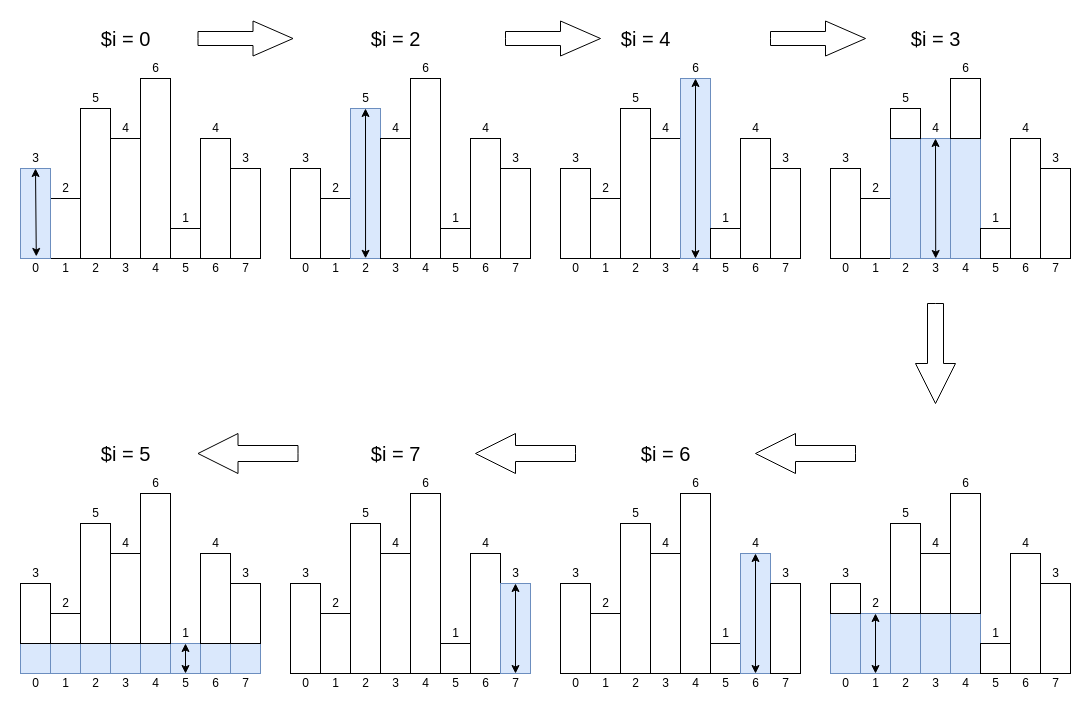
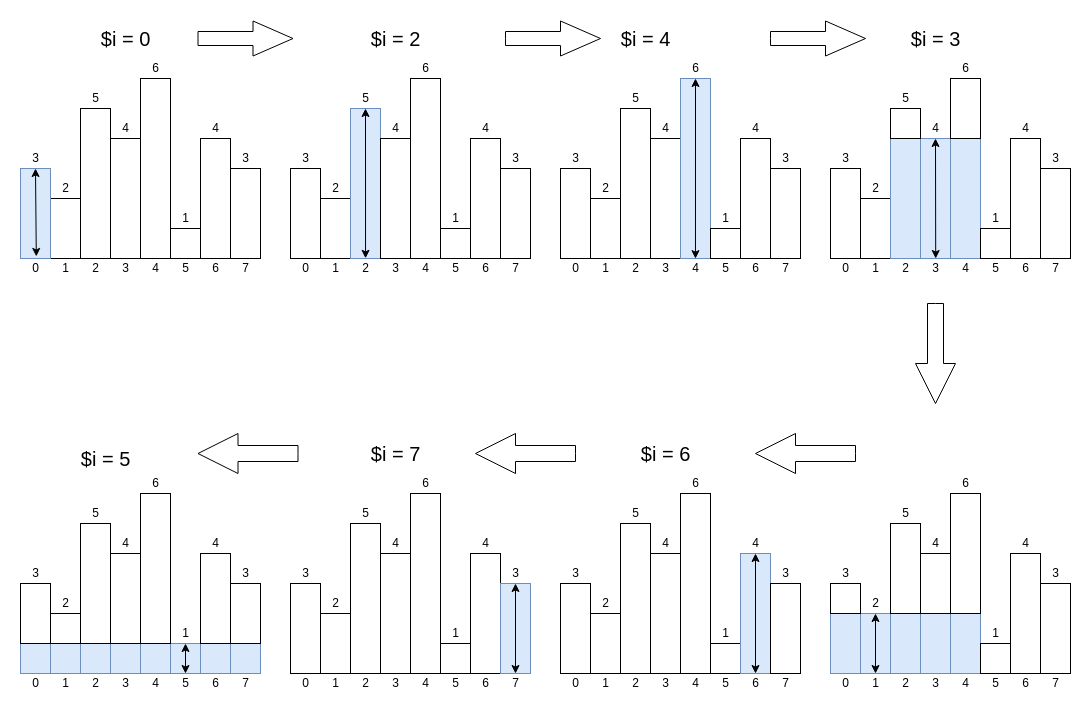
node "$i = 5": moved (126, 454) -> (106, 459)
